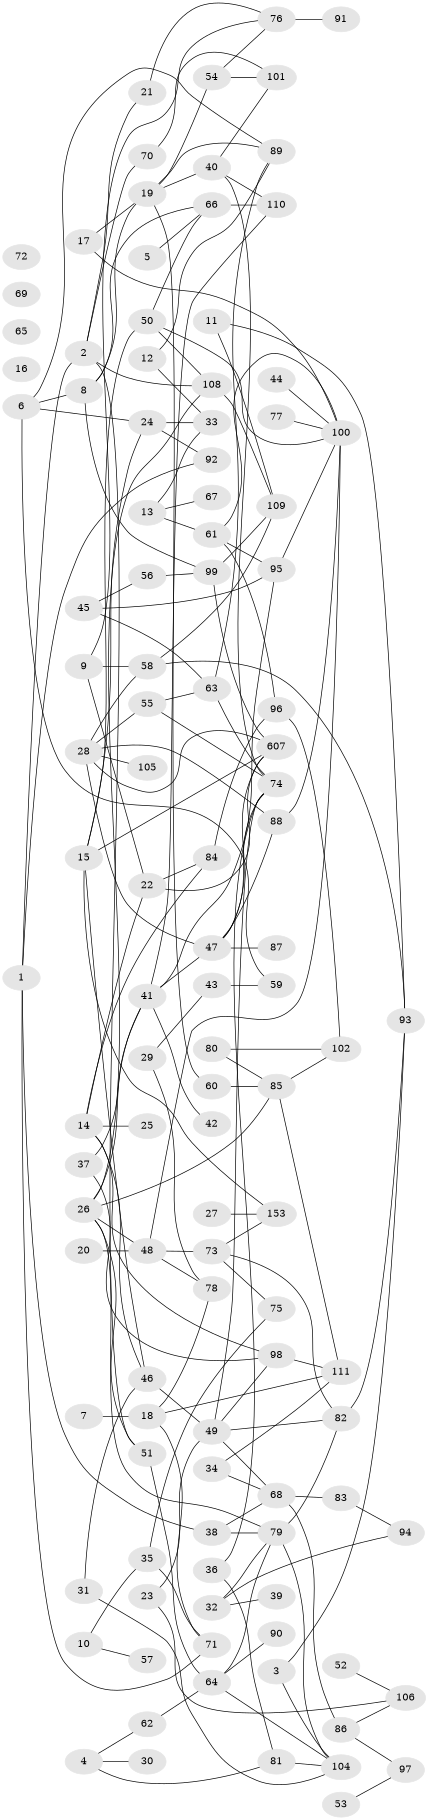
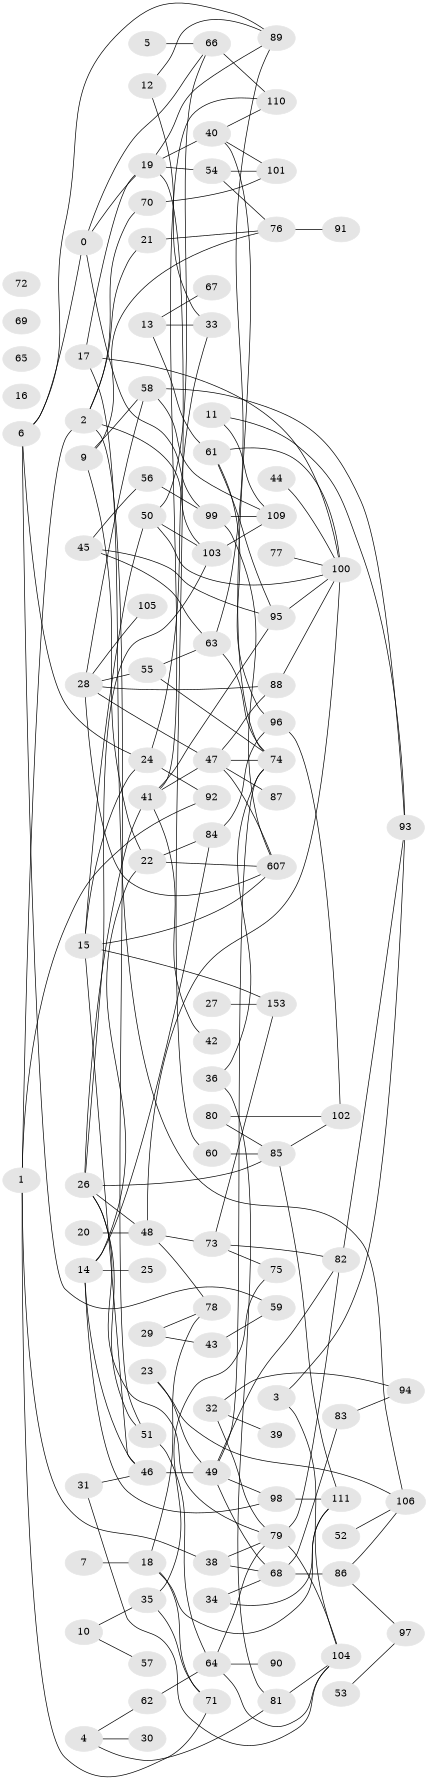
node "108": label "108" -> "103"
node "8": label "8" -> "0"
edge "17" -- "106": added
node "37": removed
